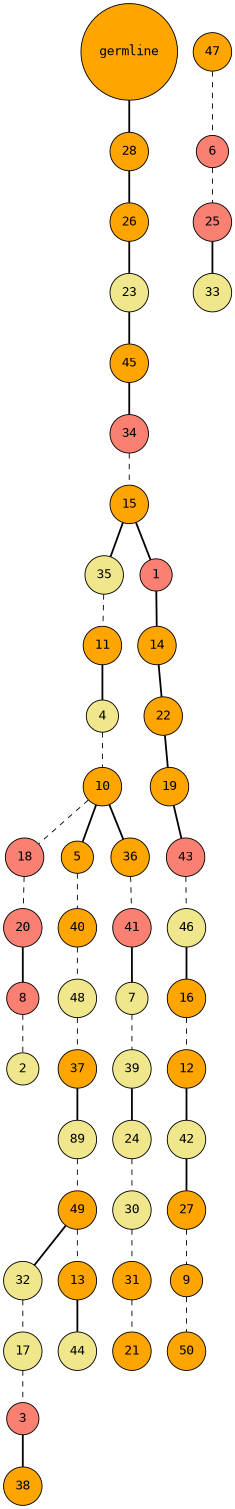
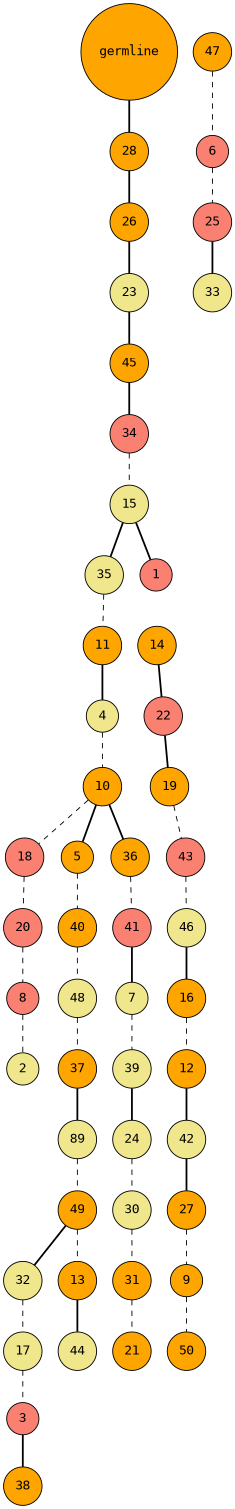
node "15": fillcolor orange -> khaki
edge "1" -- "14": removed
node "22": fillcolor orange -> salmon
edge "19" -- "43": style bold -> dashed
edge "20" -- "8": style bold -> dashed
